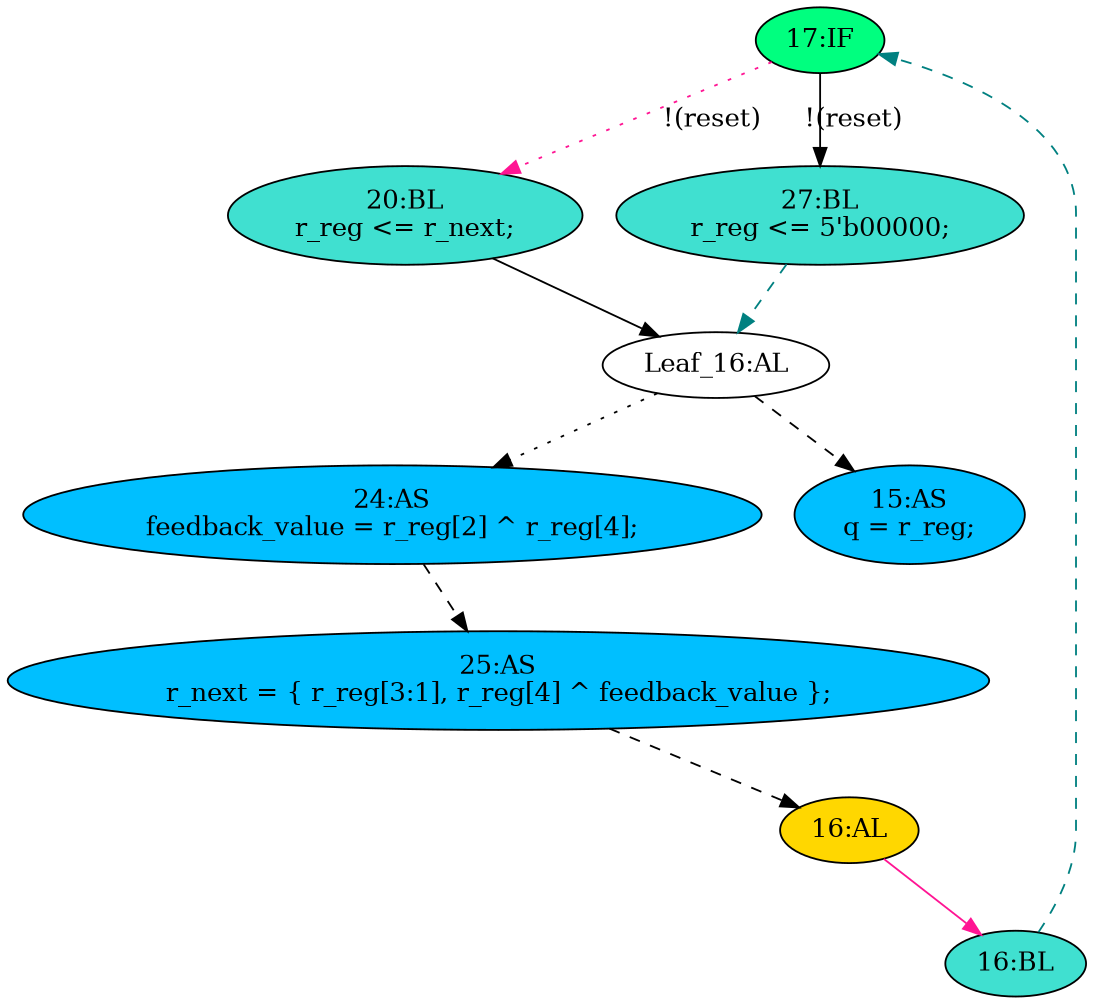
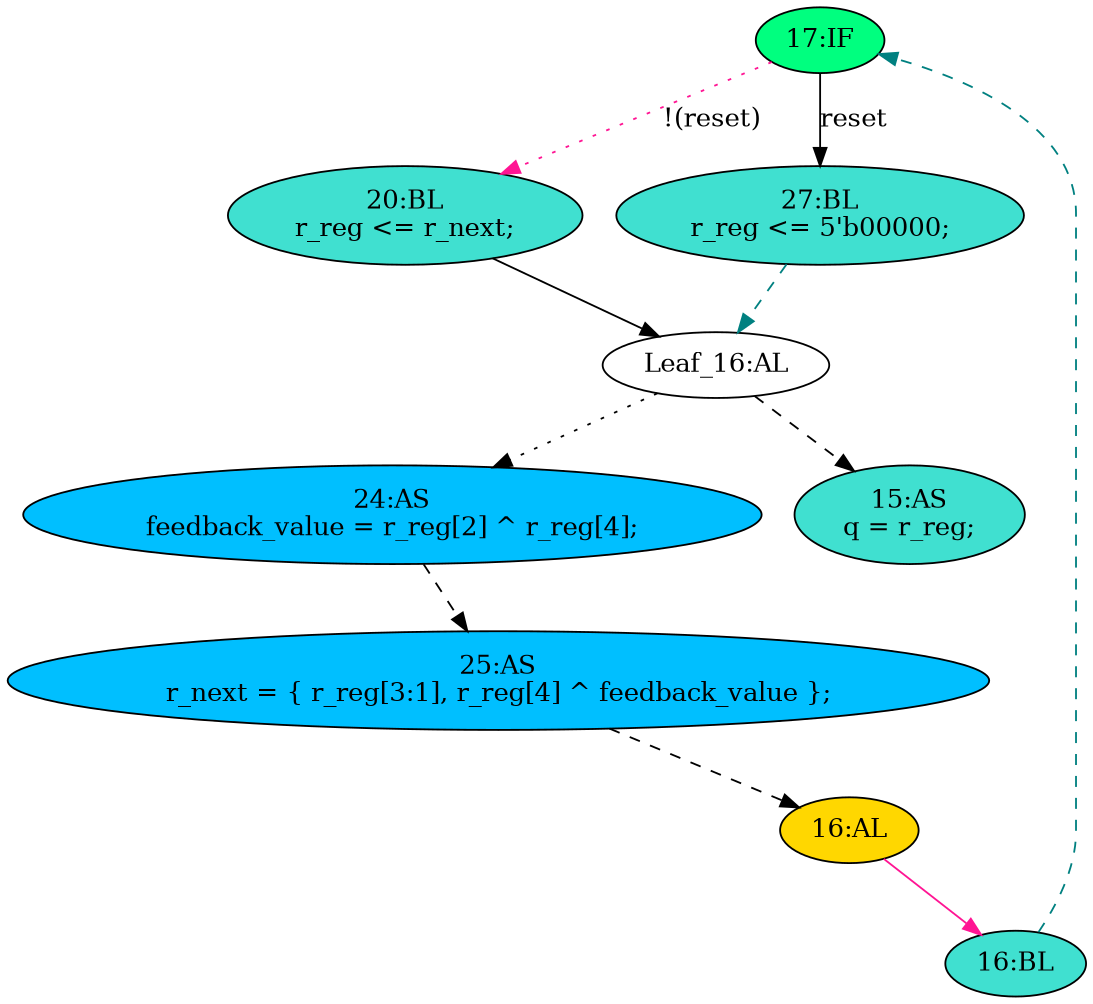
edge "17:IF" -> "27:BL r_reg <= 5'b00000;": label "!(reset)" -> "reset"
node "15:AS q = r_reg;": fillcolor deepskyblue -> turquoise
